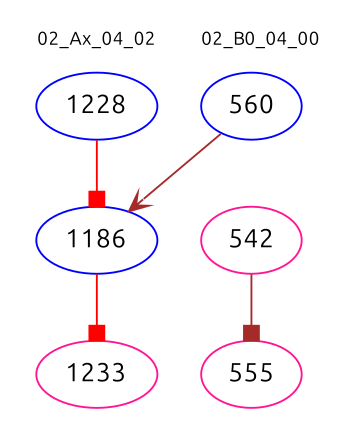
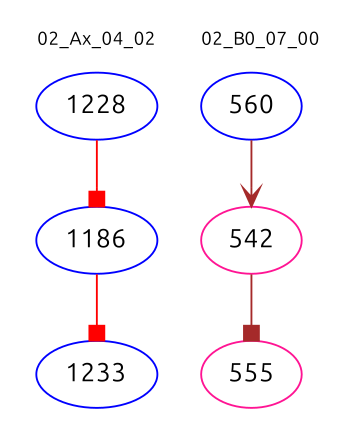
cluster "02_B0_04_00": label "02_B0_04_00" -> "02_B0_07_00"
edge "560" -> "1186": now "560" -> "542"
node "1233": color deeppink -> blue
